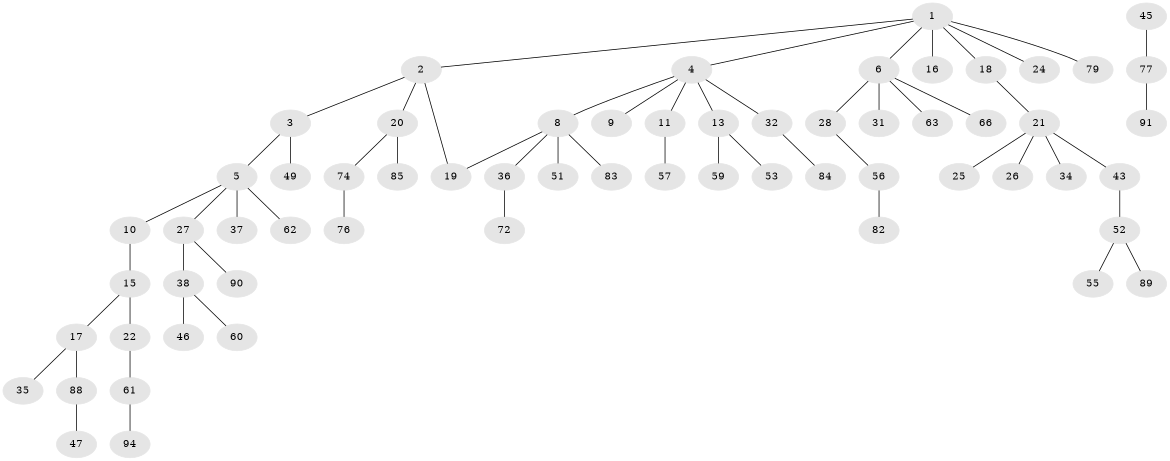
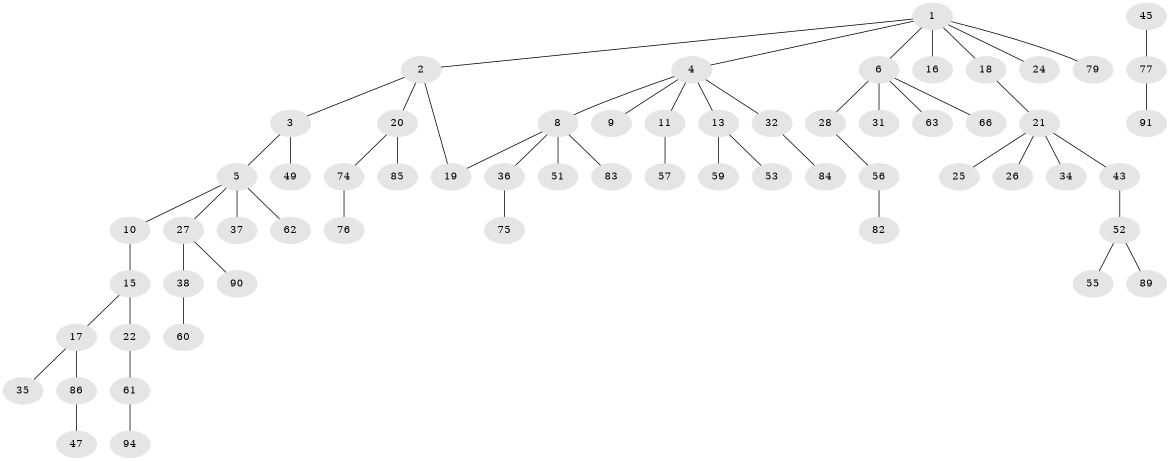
node "72": label "72" -> "75"
node "46": removed
node "88": label "88" -> "86"
